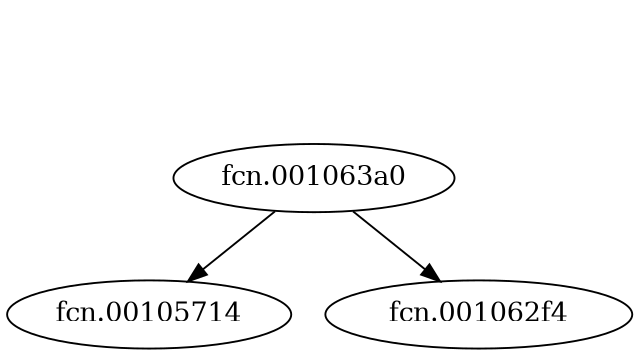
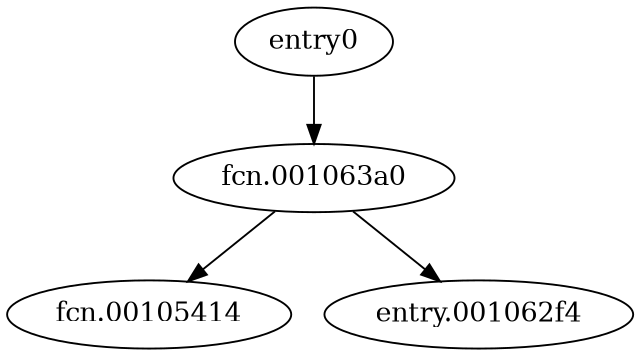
node "entry0": added
node "fcn.00105714": label "fcn.00105714" -> "fcn.00105414"
node "fcn.001062f4": label "fcn.001062f4" -> "entry.001062f4"
